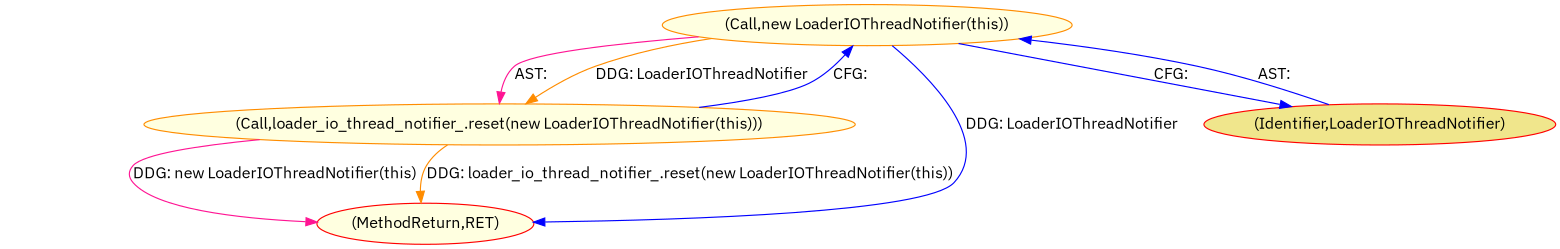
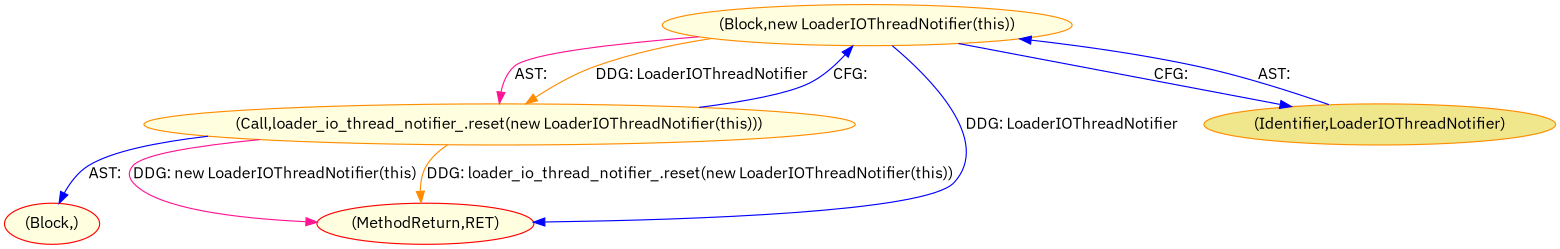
node "(Call,new LoaderIOThreadNotifier(this))": label "(Call,new LoaderIOThreadNotifier(this))" -> "(Block,new LoaderIOThreadNotifier(this))"
node "(Identifier,LoaderIOThreadNotifier)": color red -> darkorange
node "(Block,)": added
